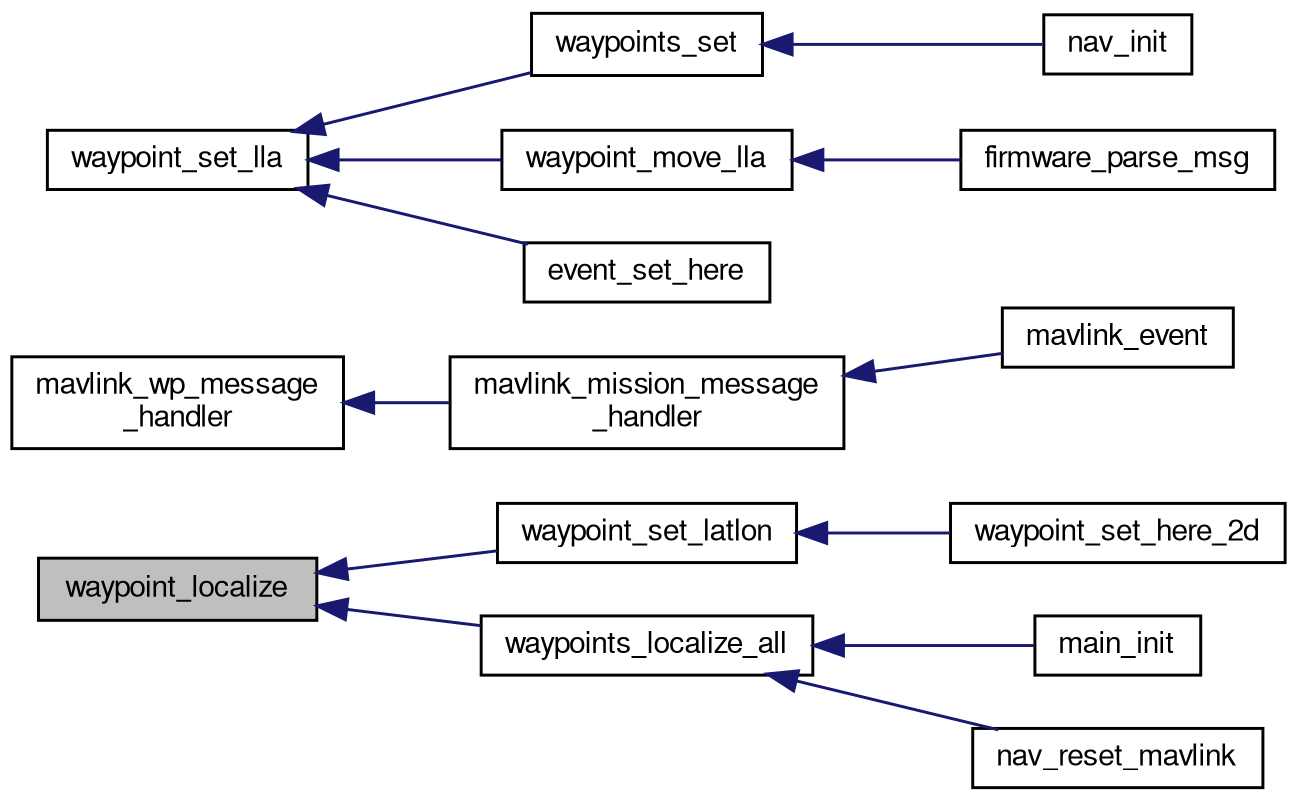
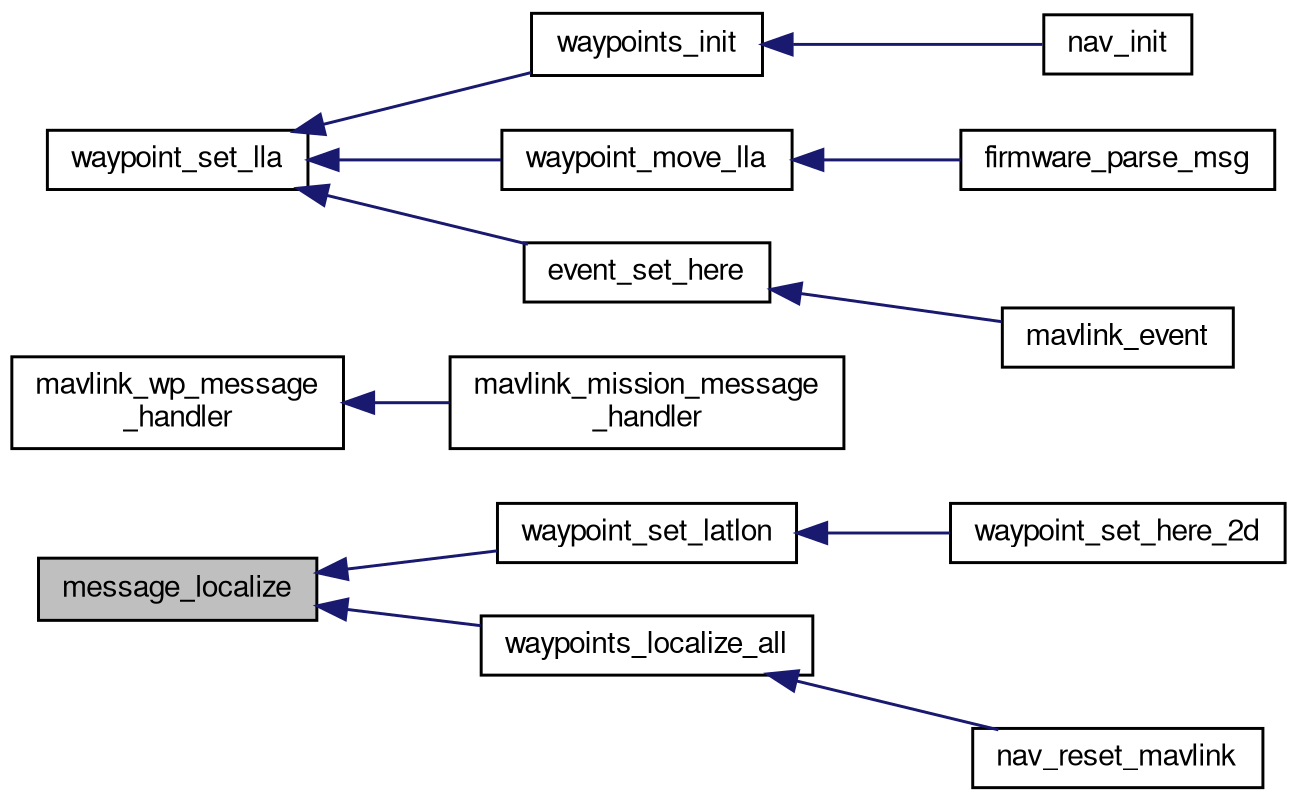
node "waypoints_set": label "waypoints_set" -> "waypoints_init"
edge "mavlink_event" -> "mavlink_mission_message _handler": now "mavlink_event" -> "event_set_here"
node "waypoint_localize": label "waypoint_localize" -> "message_localize"
node "main_init": removed
